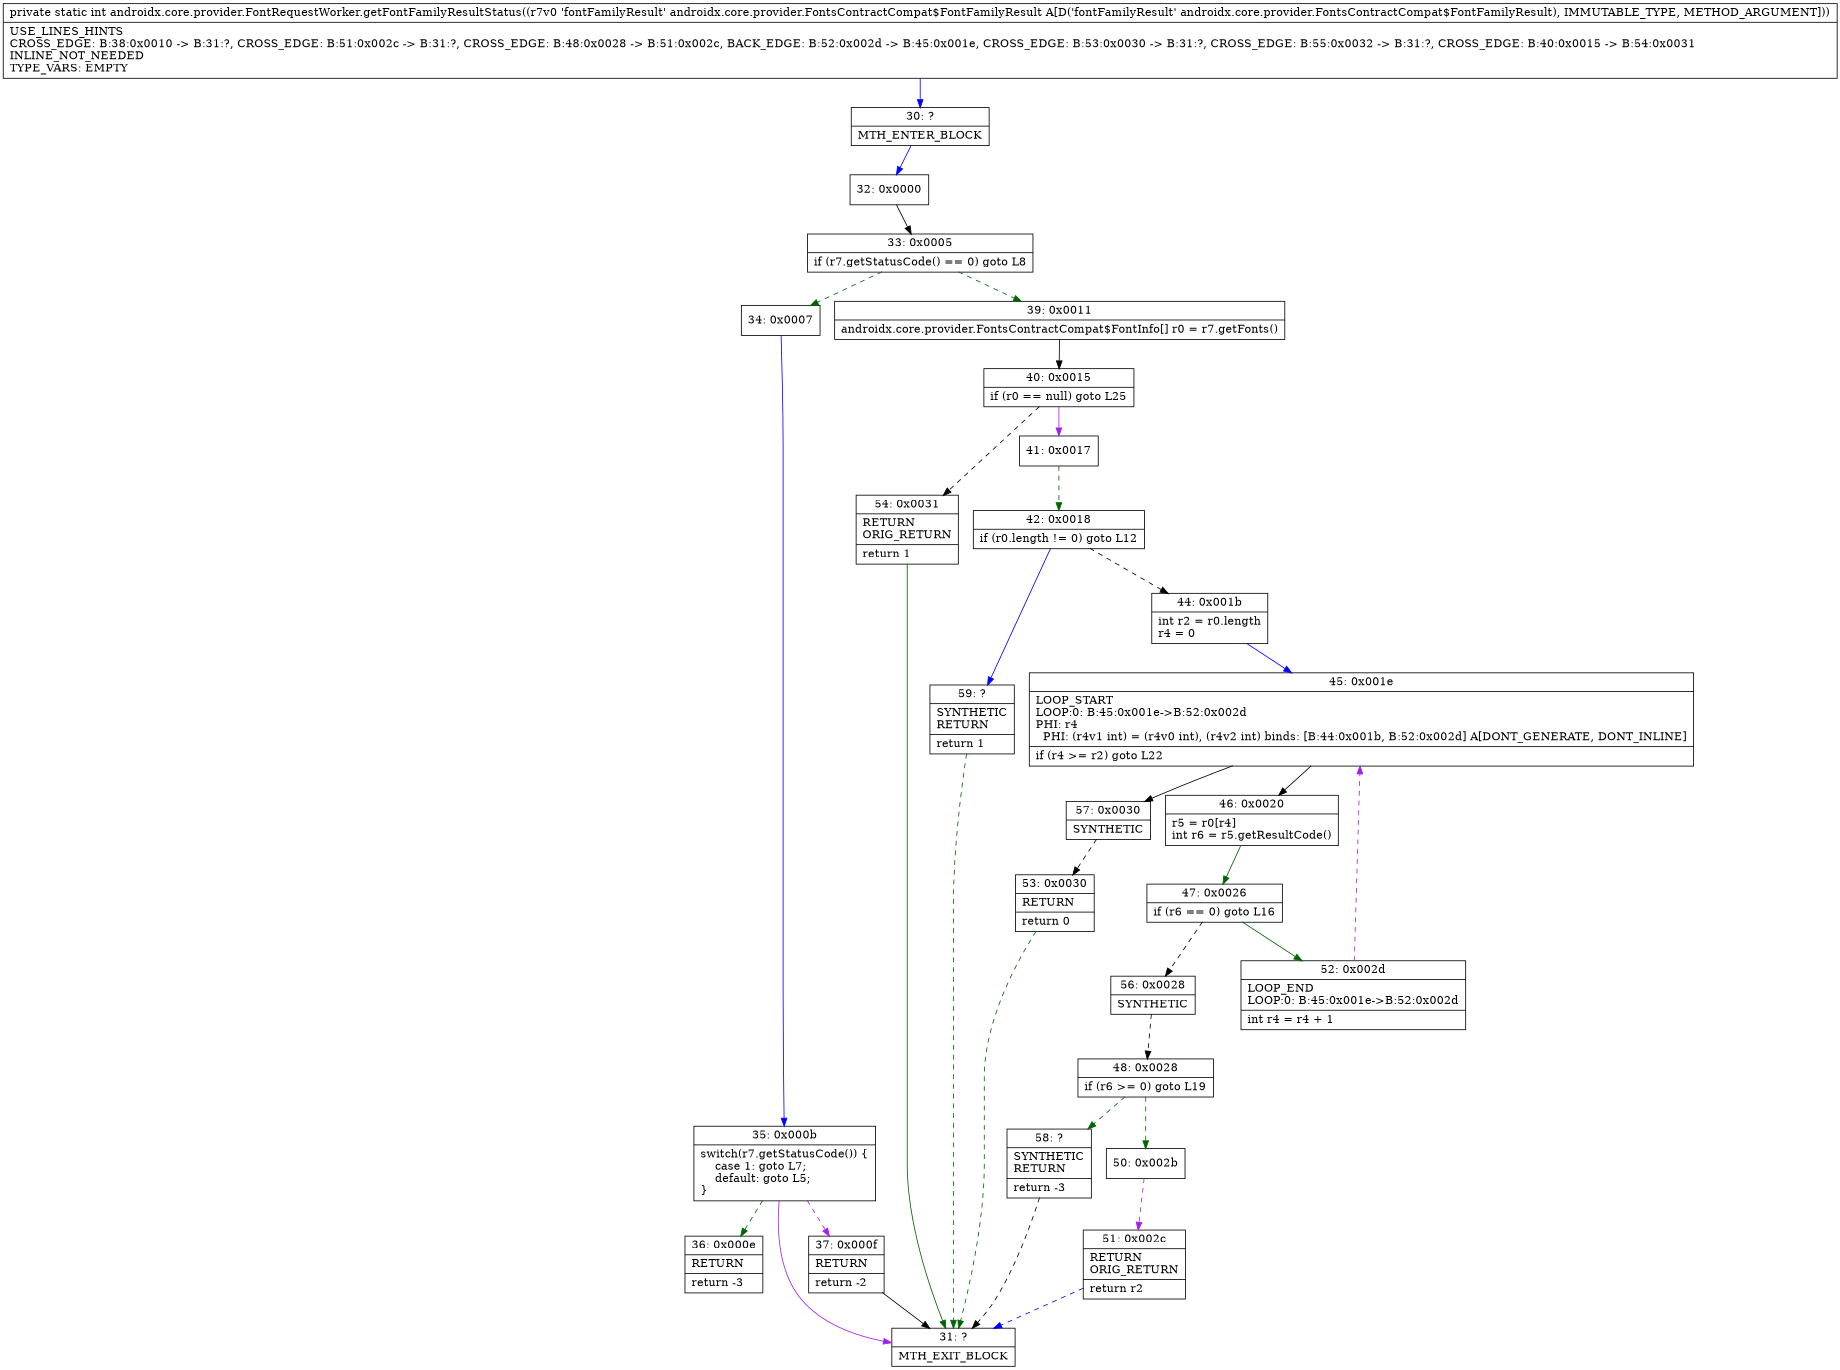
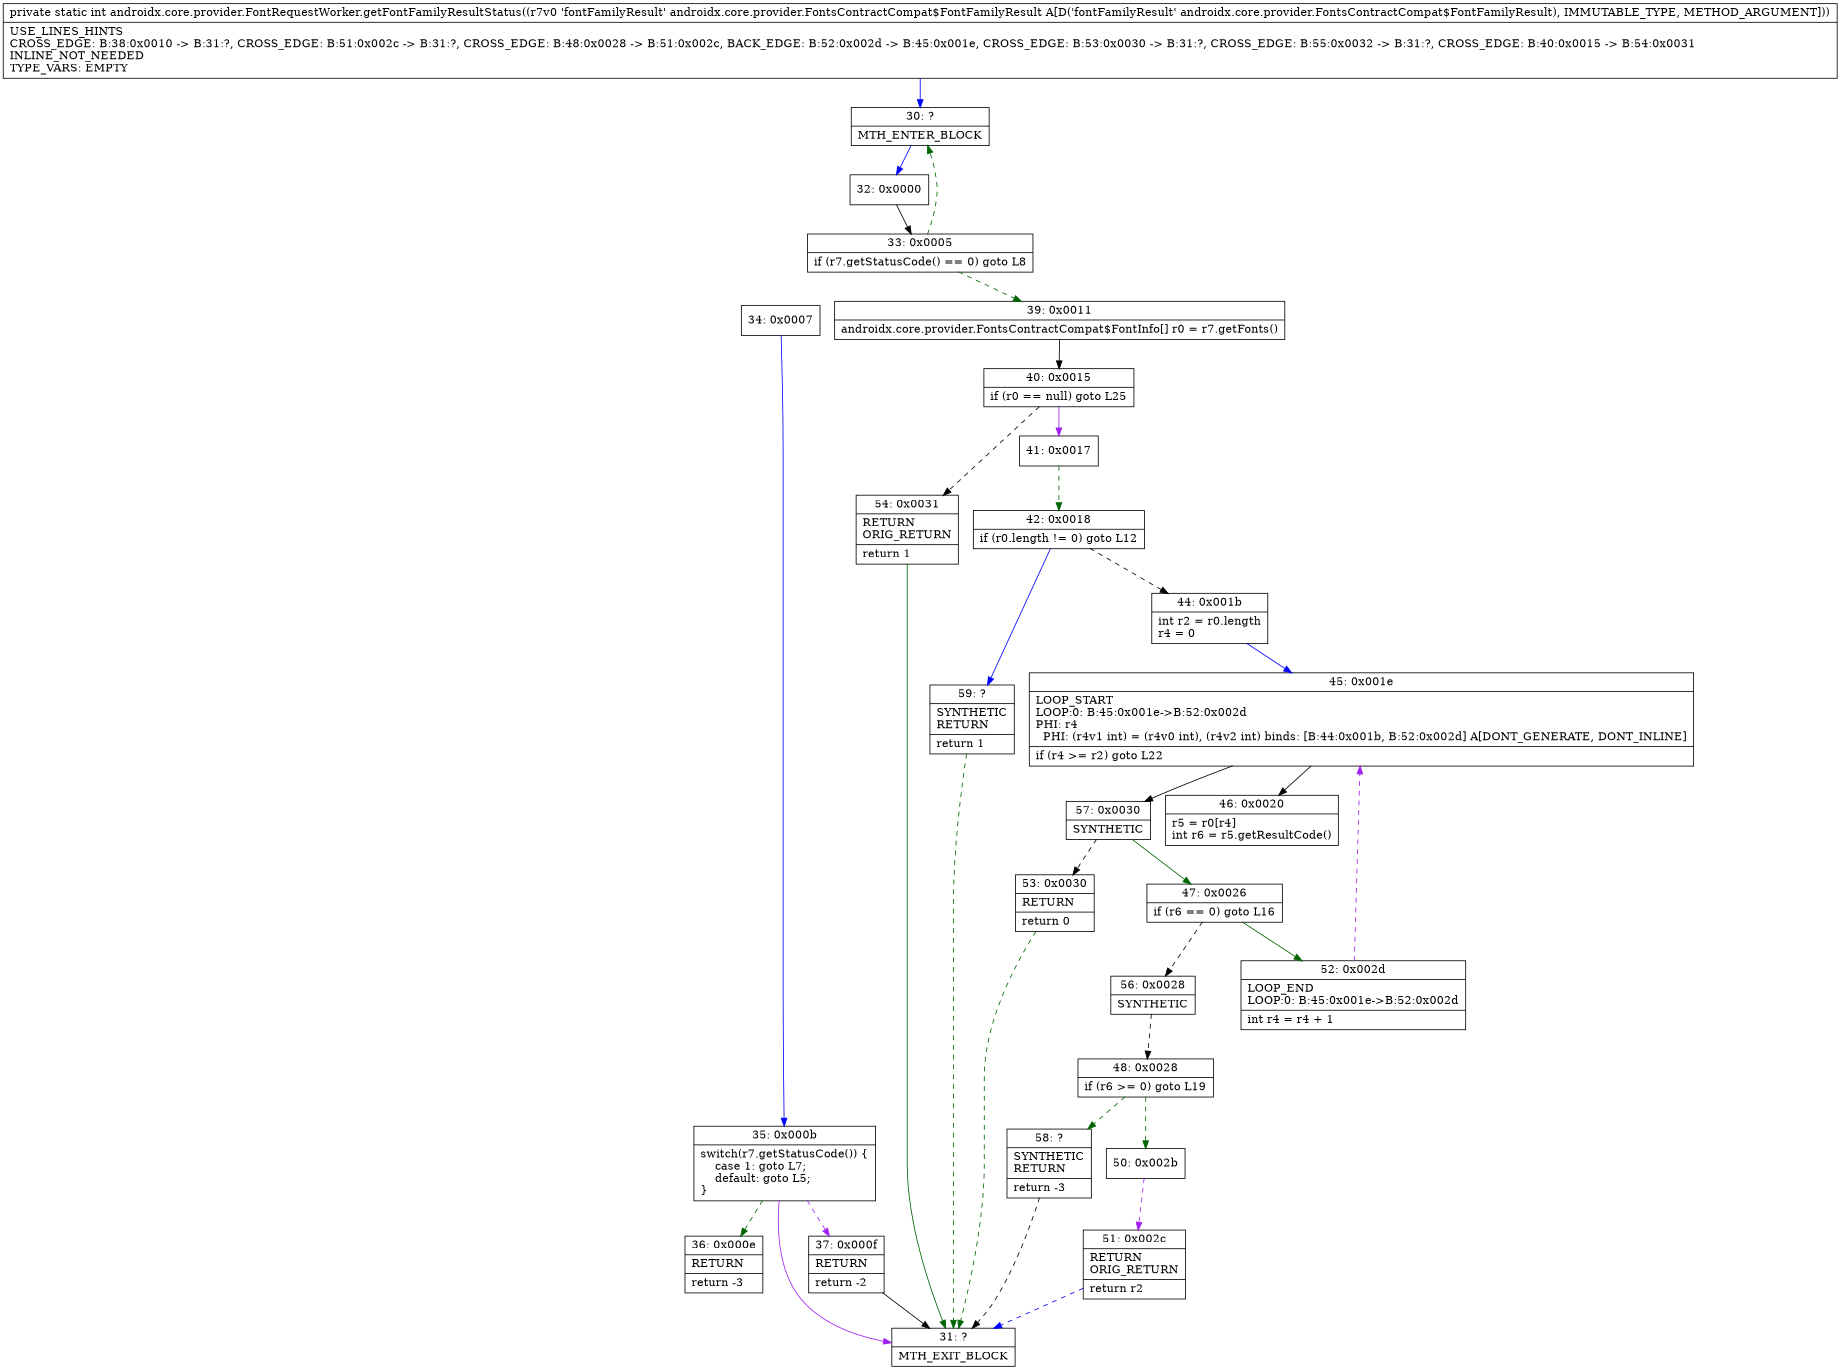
edge "33: 0x0005" -> "34: 0x0007": now "33: 0x0005" -> "30: ?"
edge "46: 0x0020" -> "47: 0x0026": now "57: 0x0030" -> "47: 0x0026"
